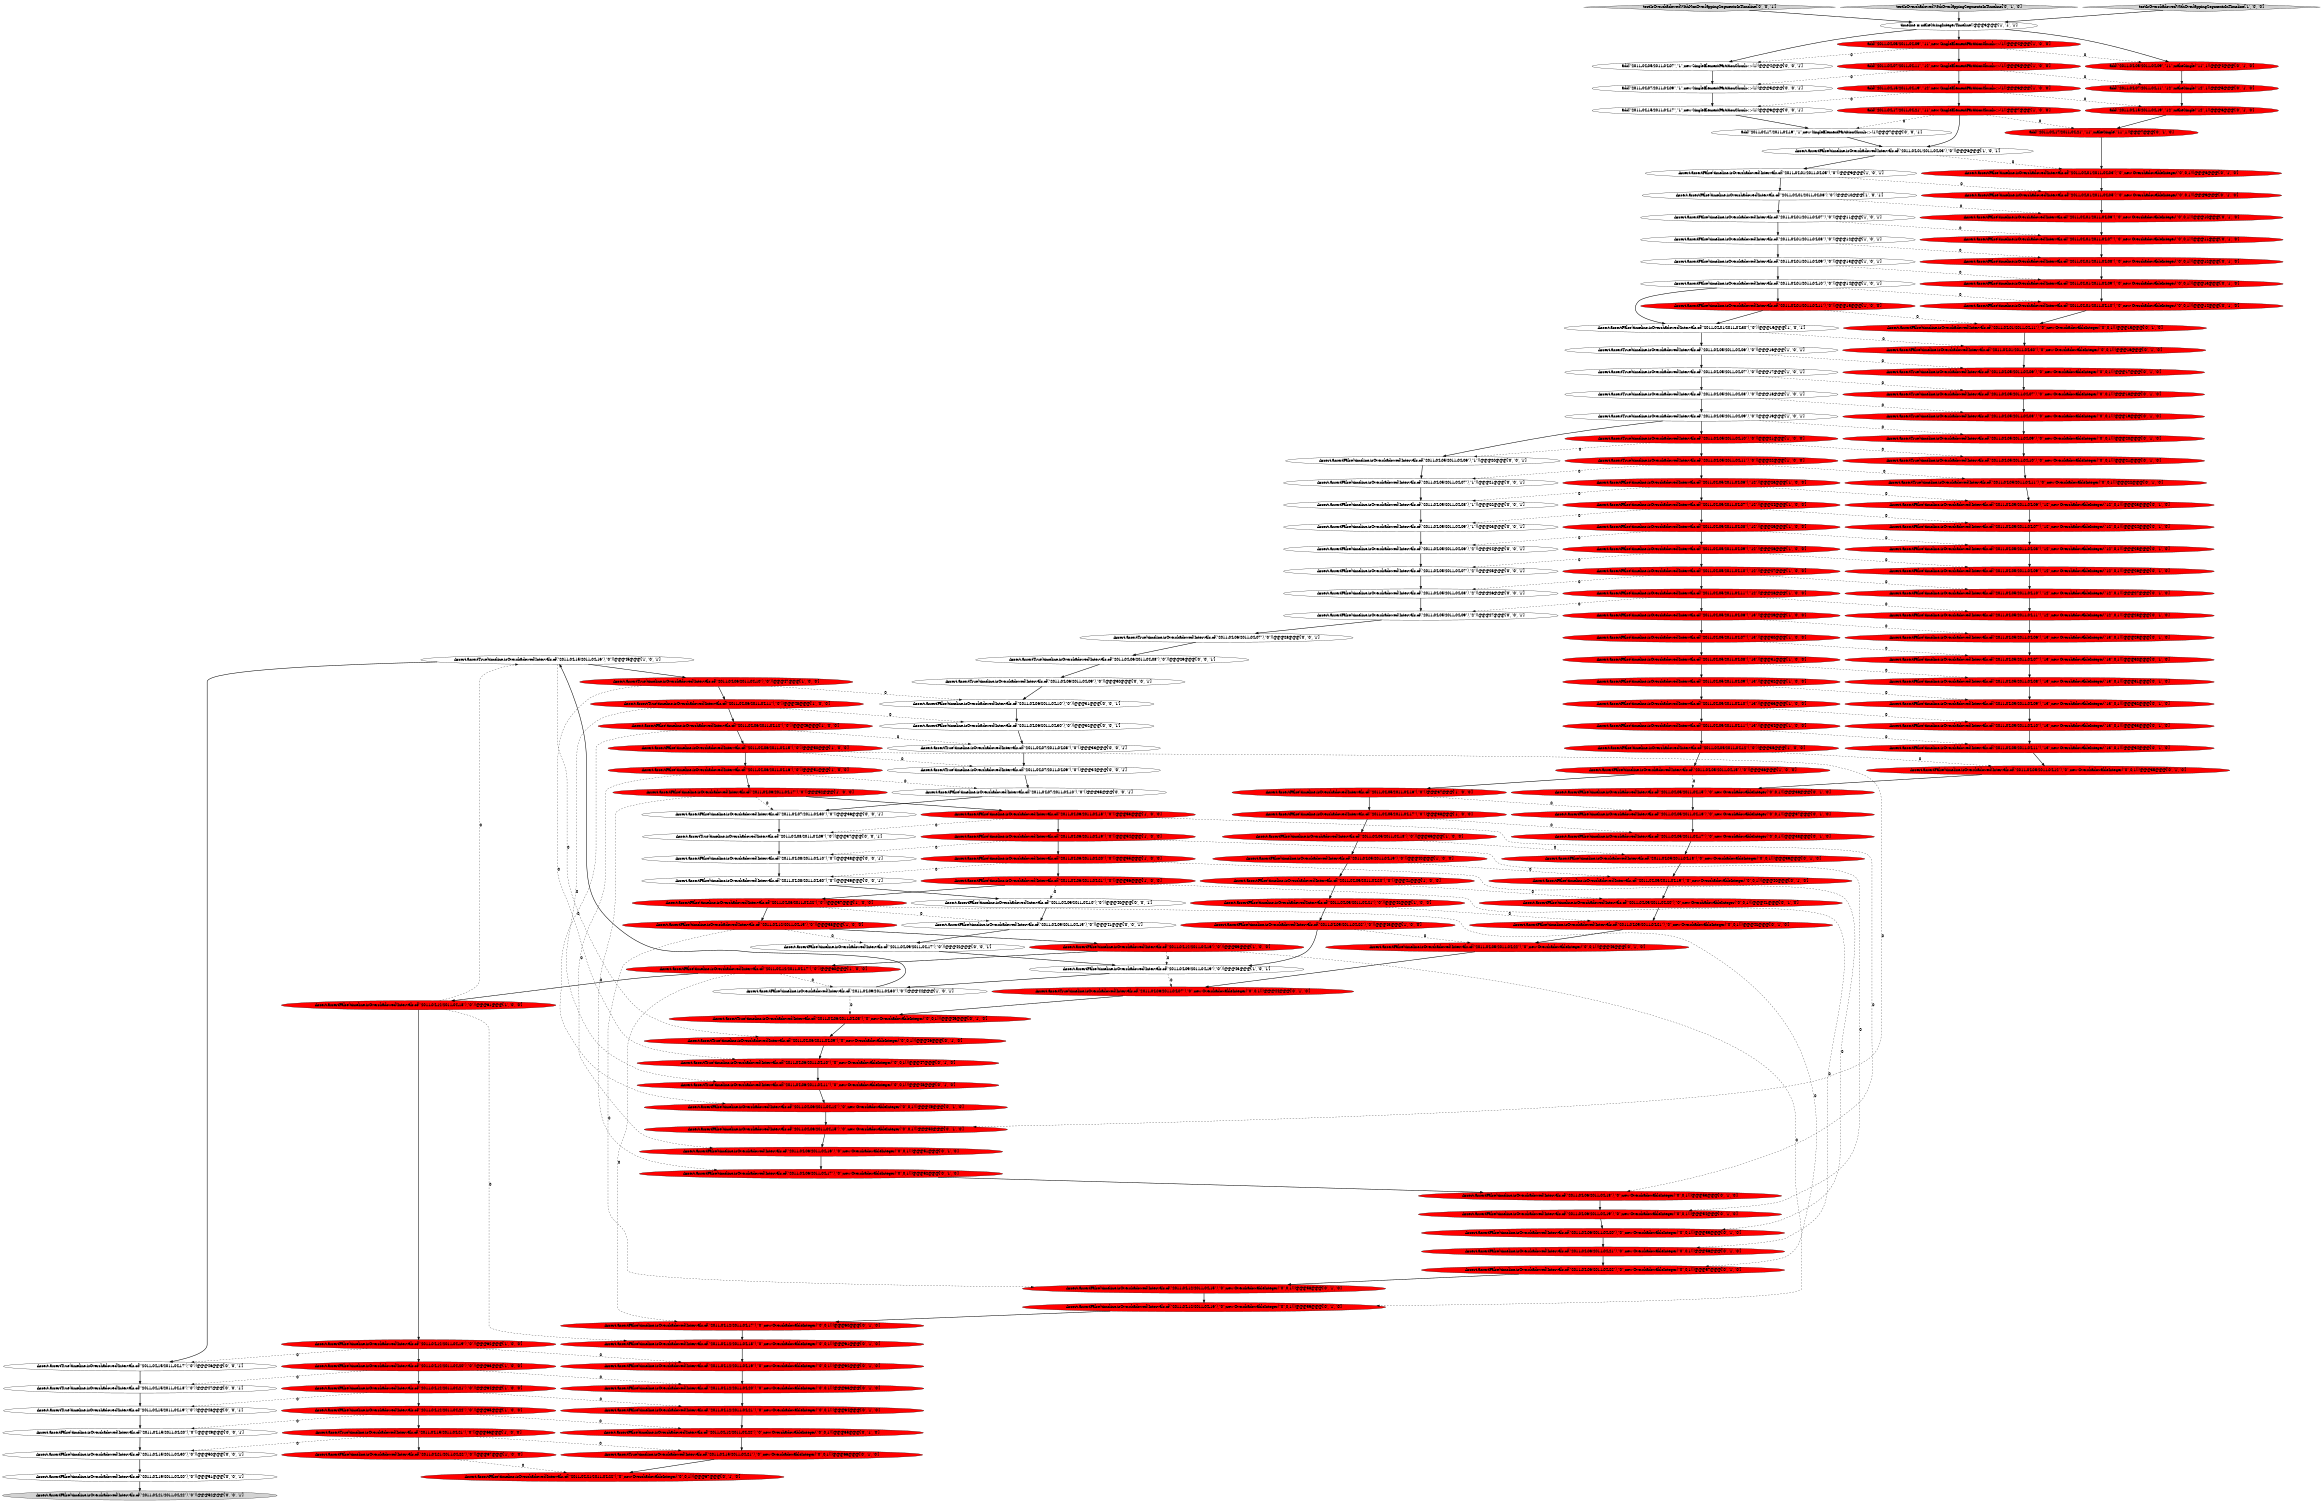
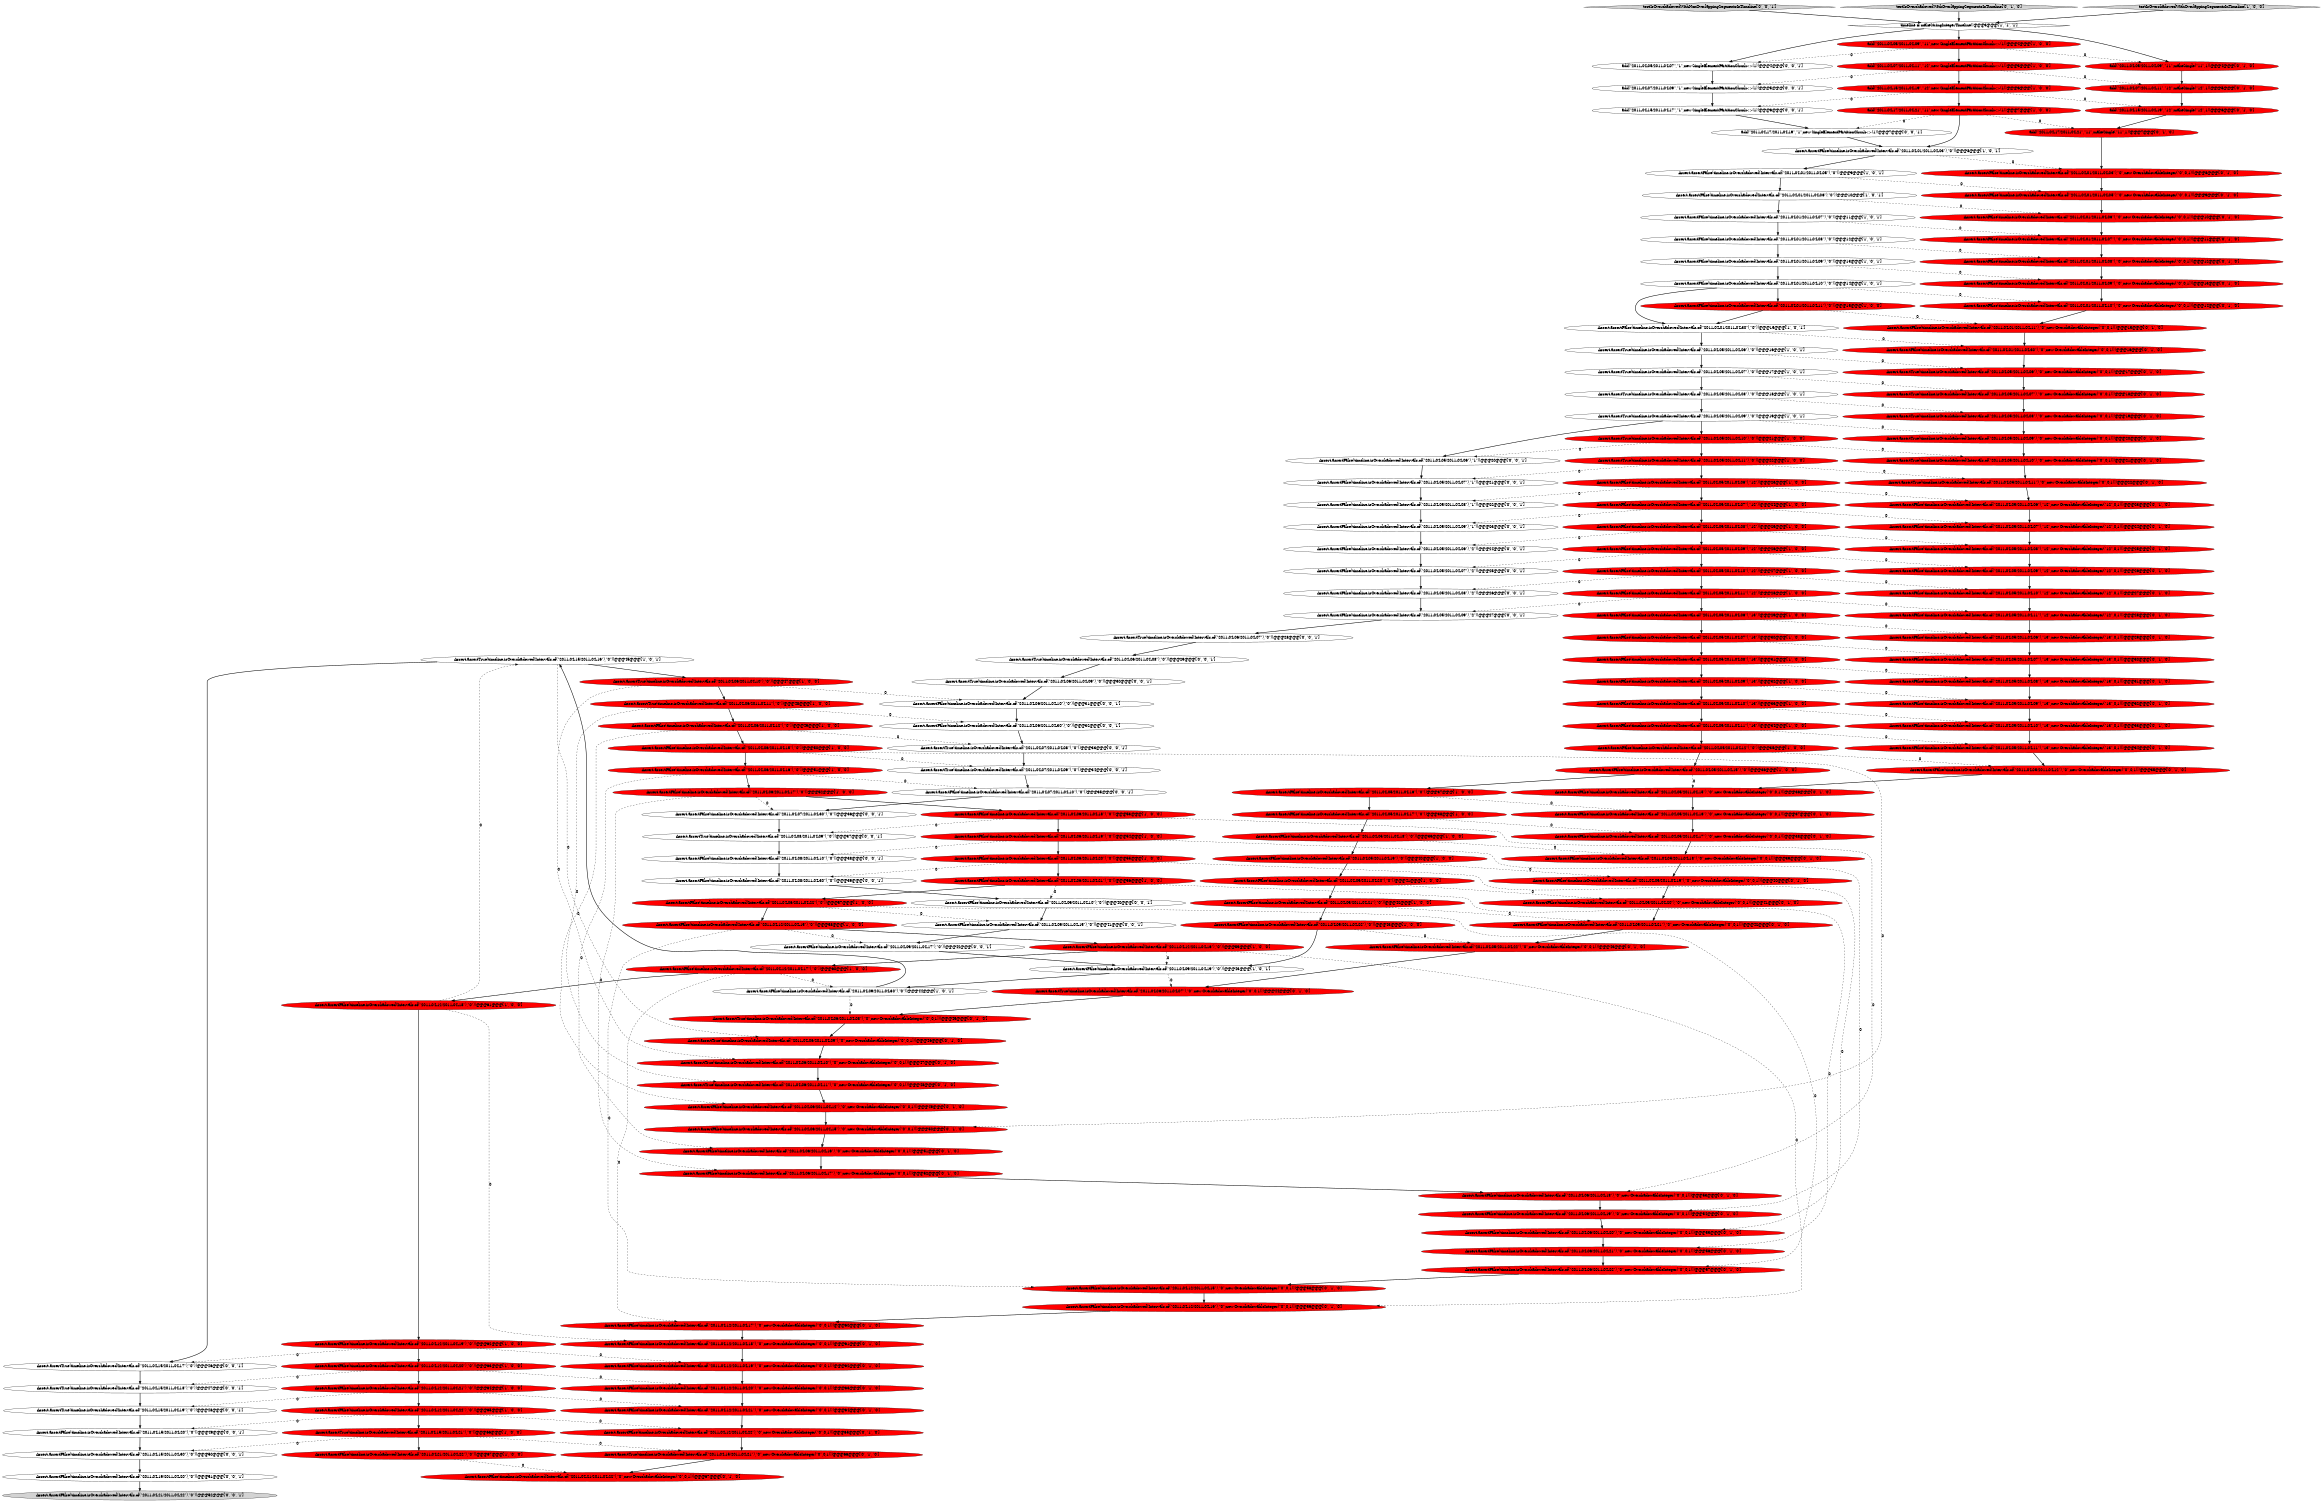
node "timeline = makeStringIntegerTimeline()@@@3@@@['1', '1', '1']": shape ellipse -> diamond
